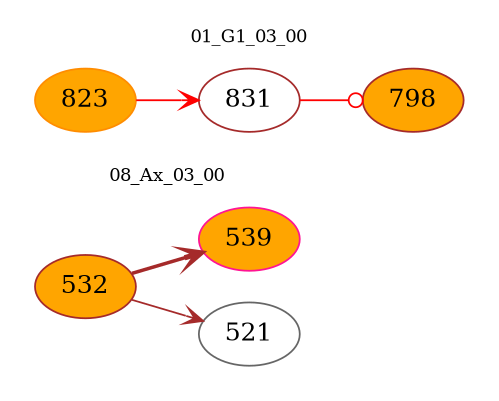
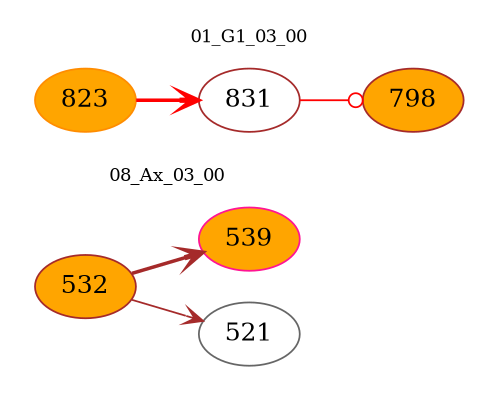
edge "823" -> "831": style solid -> bold
